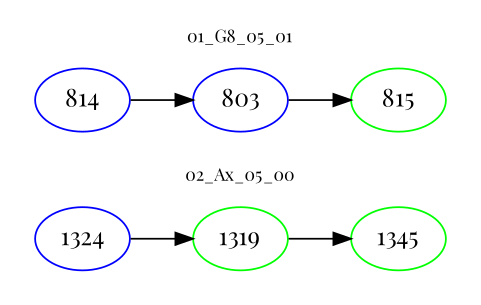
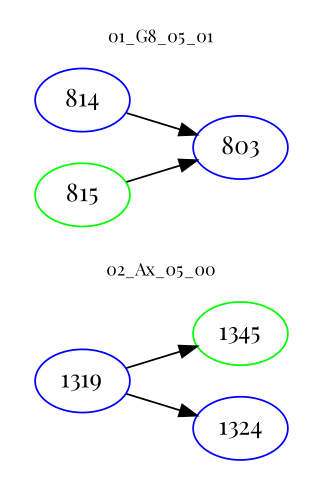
edge "803" -> "815": reversed
edge "1324" -> "1319": reversed
node "1319": color green -> blue
